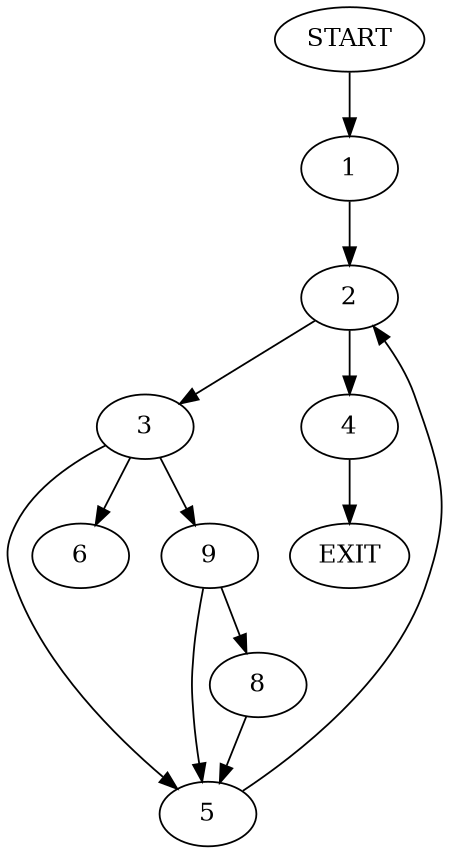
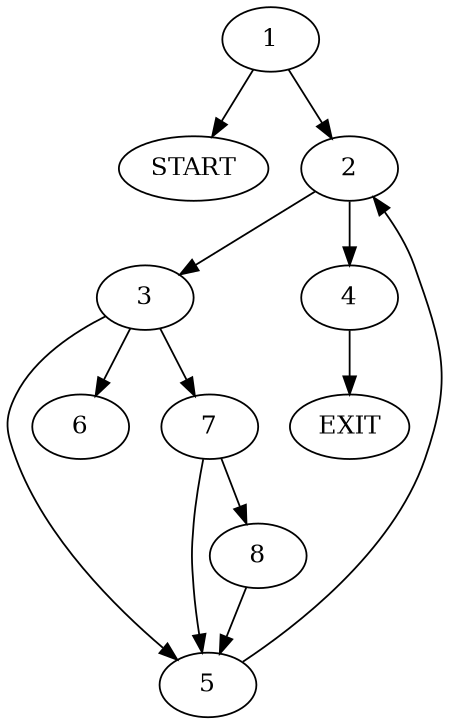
edge "START" -> "1": reversed
node "9": label "9" -> "7"
